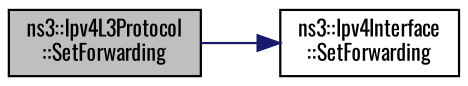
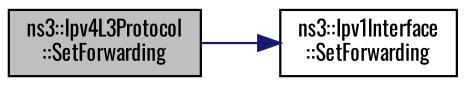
node "ns3::Ipv4Interface ::SetForwarding": label "ns3::Ipv4Interface ::SetForwarding" -> "ns3::Ipv1Interface ::SetForwarding"
